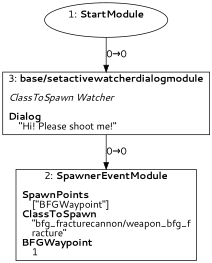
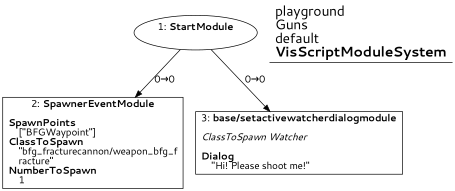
node "playground": added
edge "3:" -> "2:": now "1:" -> "2:"
node "2:": text "BFGWaypoint" -> "NumberToSpawn"
